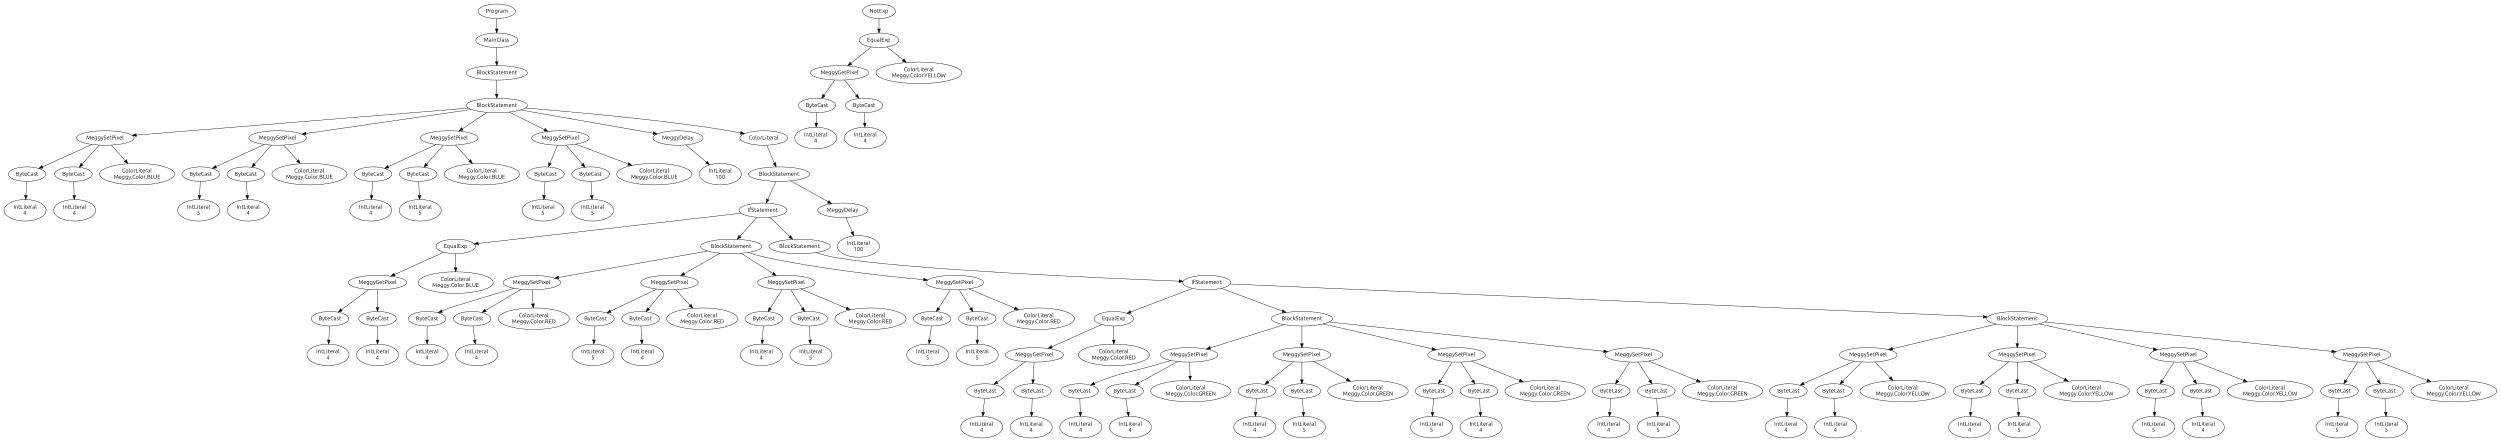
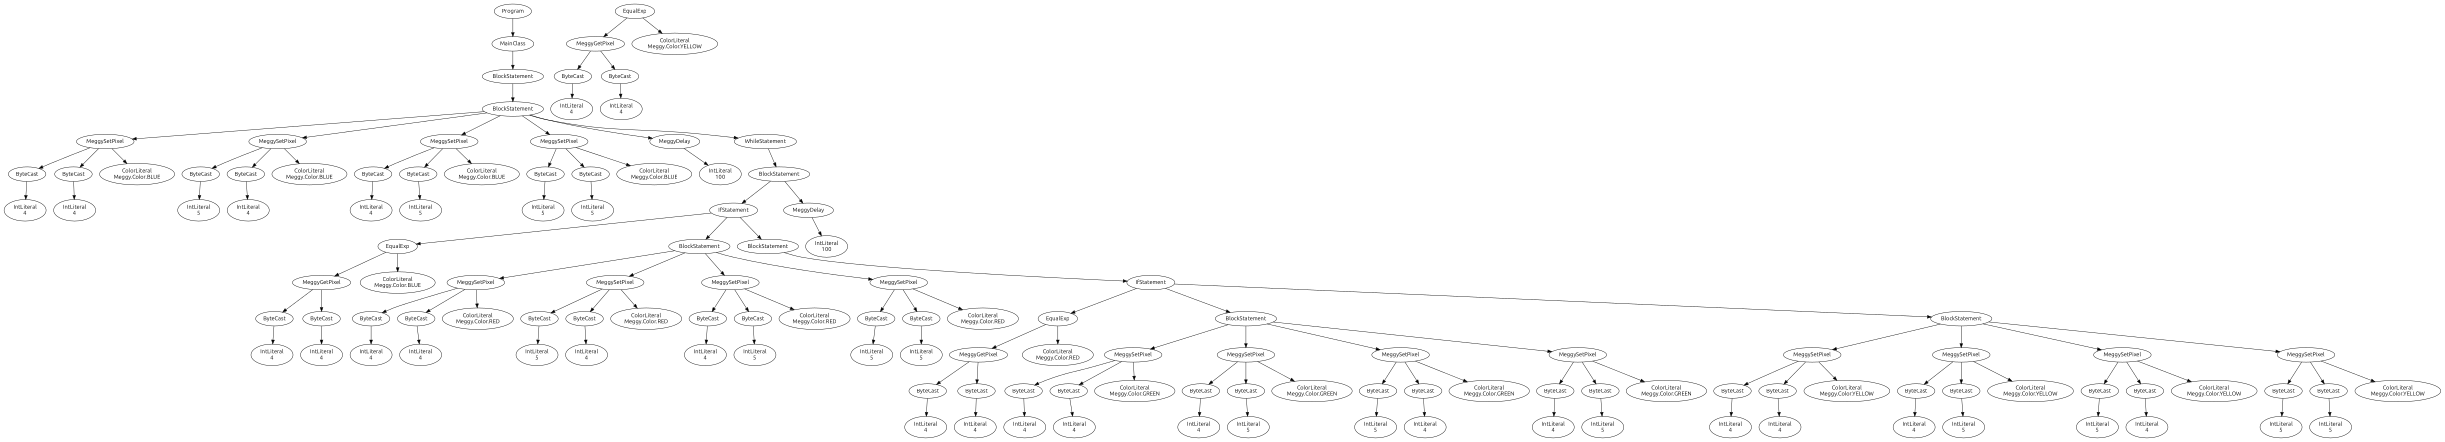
node "NotExp": removed
node "ColorLiteral": label "ColorLiteral" -> "WhileStatement"
